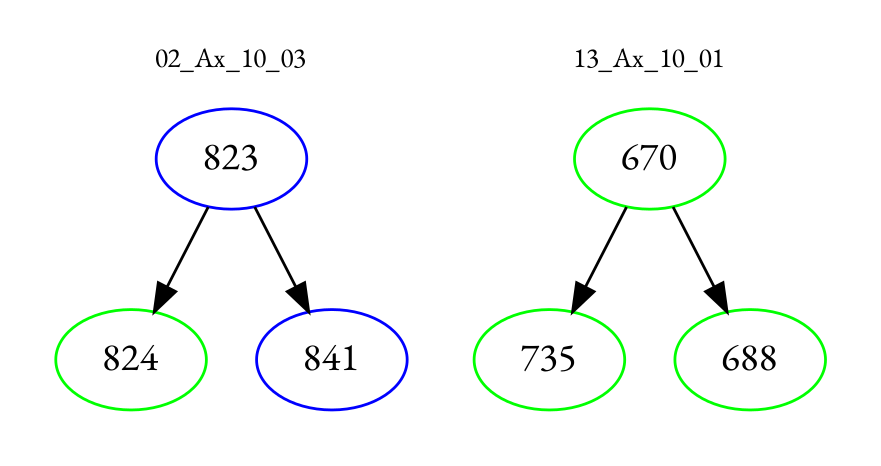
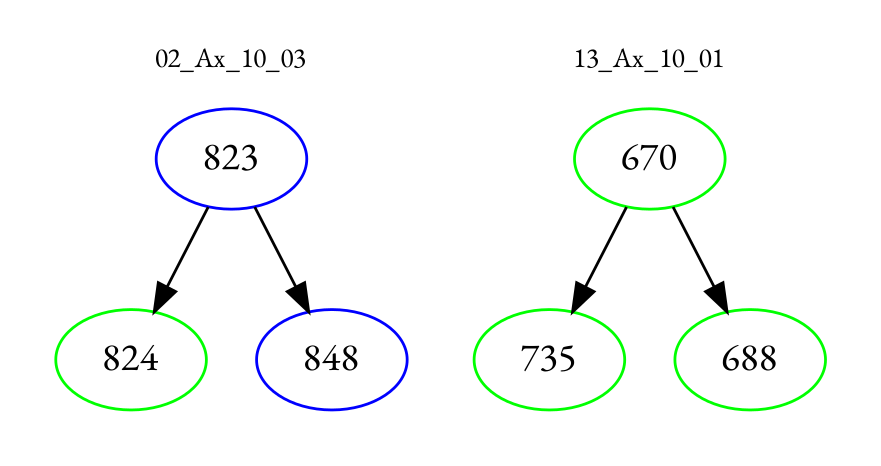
node "841": label "841" -> "848"
